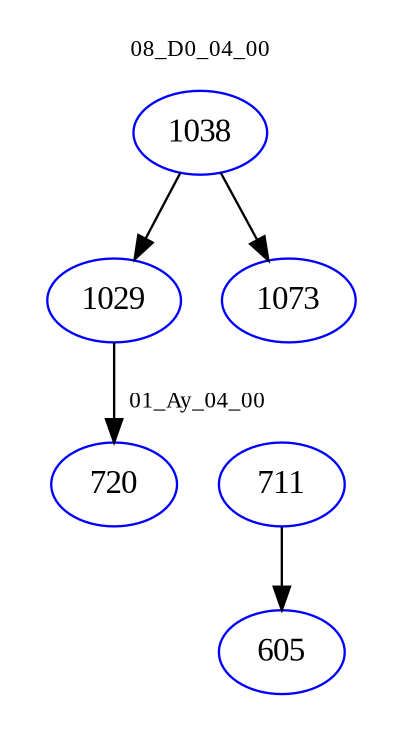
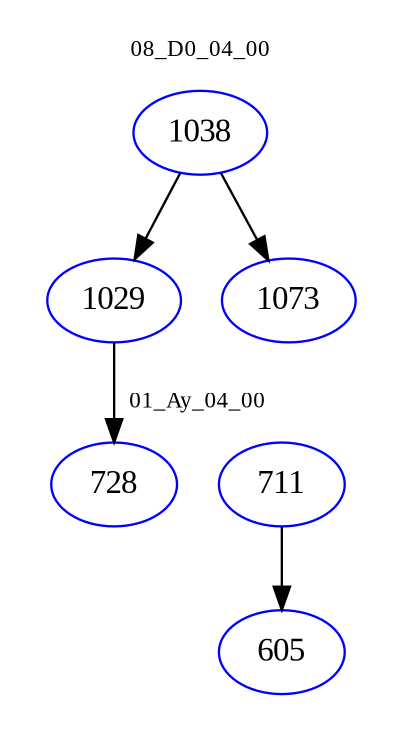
node "720": label "720" -> "728"
